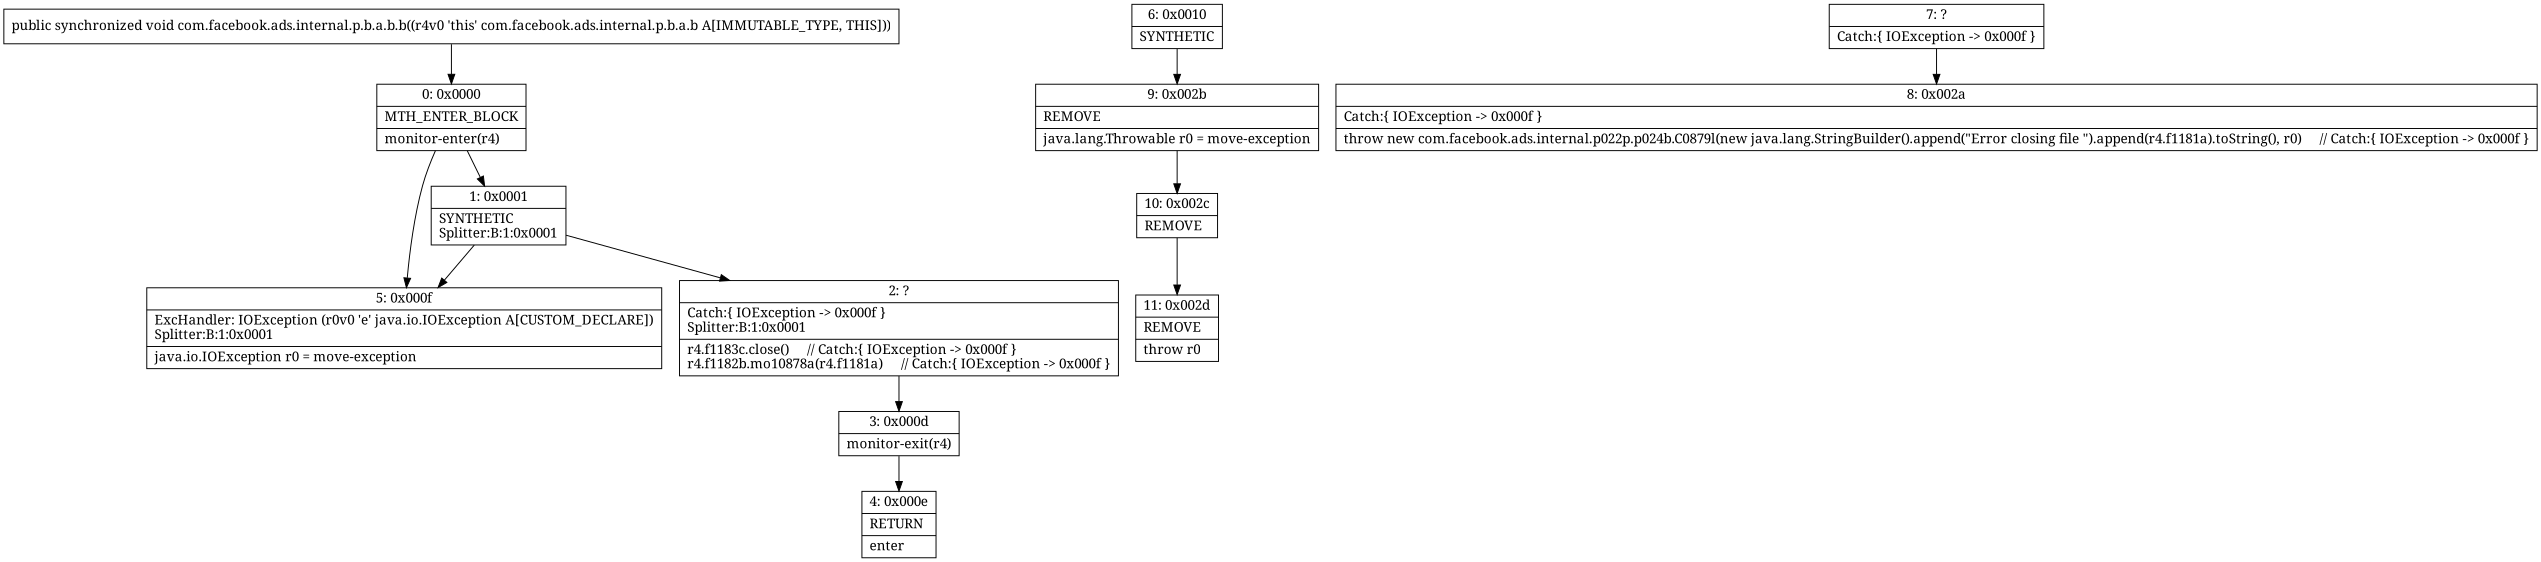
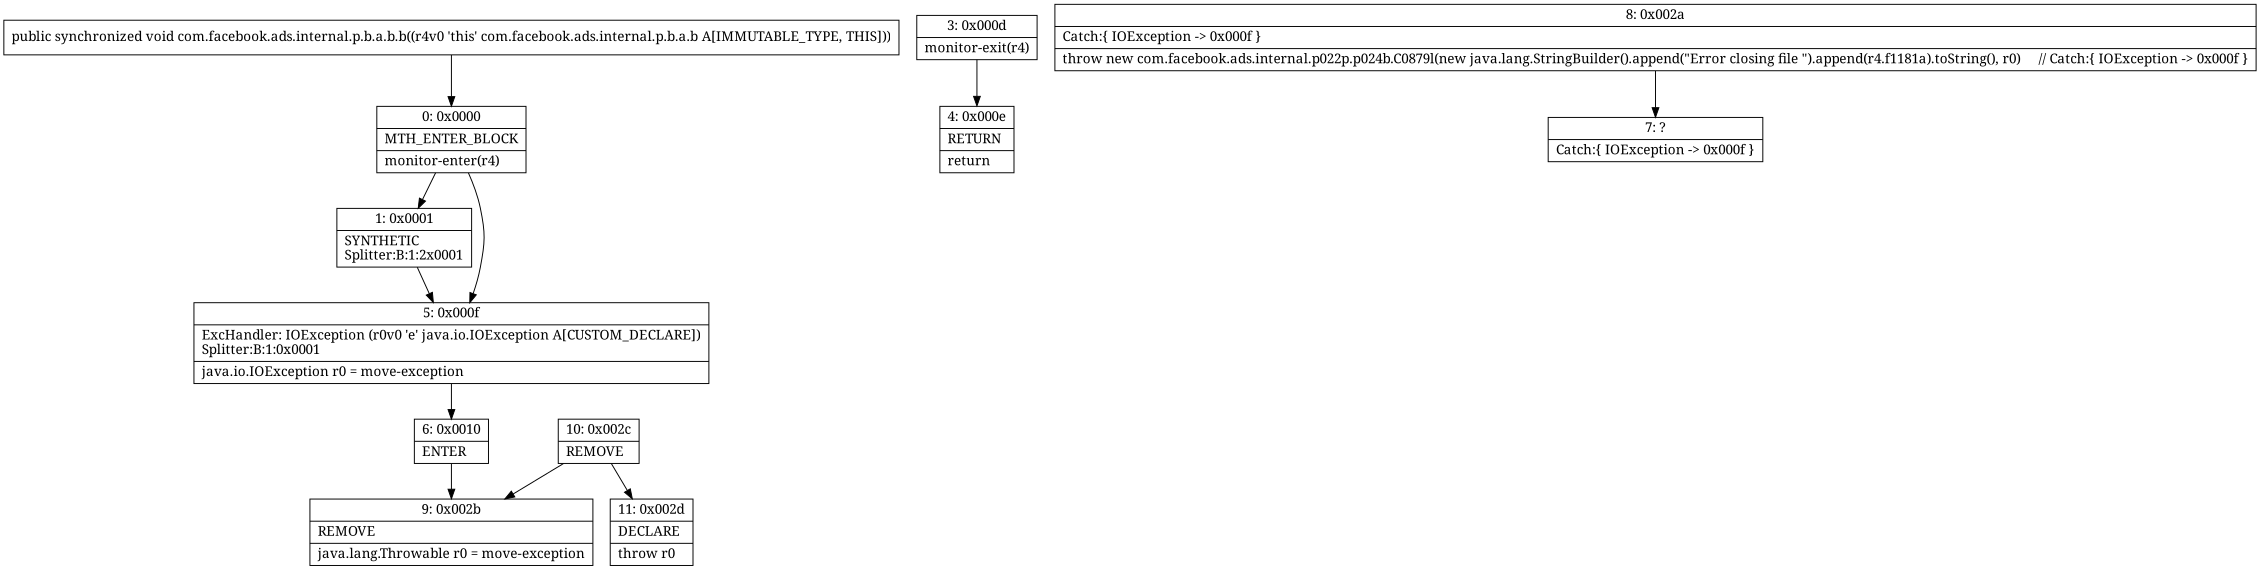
node "6: 0x0010": text "SYNTHETIC" -> "ENTER"
edge "7: ?" -> "8: 0x002a": reversed
edge "9: 0x002b" -> "10: 0x002c": reversed
node "1: 0x0001": text "Splitter:B:1:0x0001" -> "Splitter:B:1:2x0001"
node "2: ?": removed
node "11: 0x002d": text "REMOVE" -> "DECLARE"
edge "5: 0x000f" -> "6: 0x0010": added
node "4: 0x000e": text "enter" -> "return"
